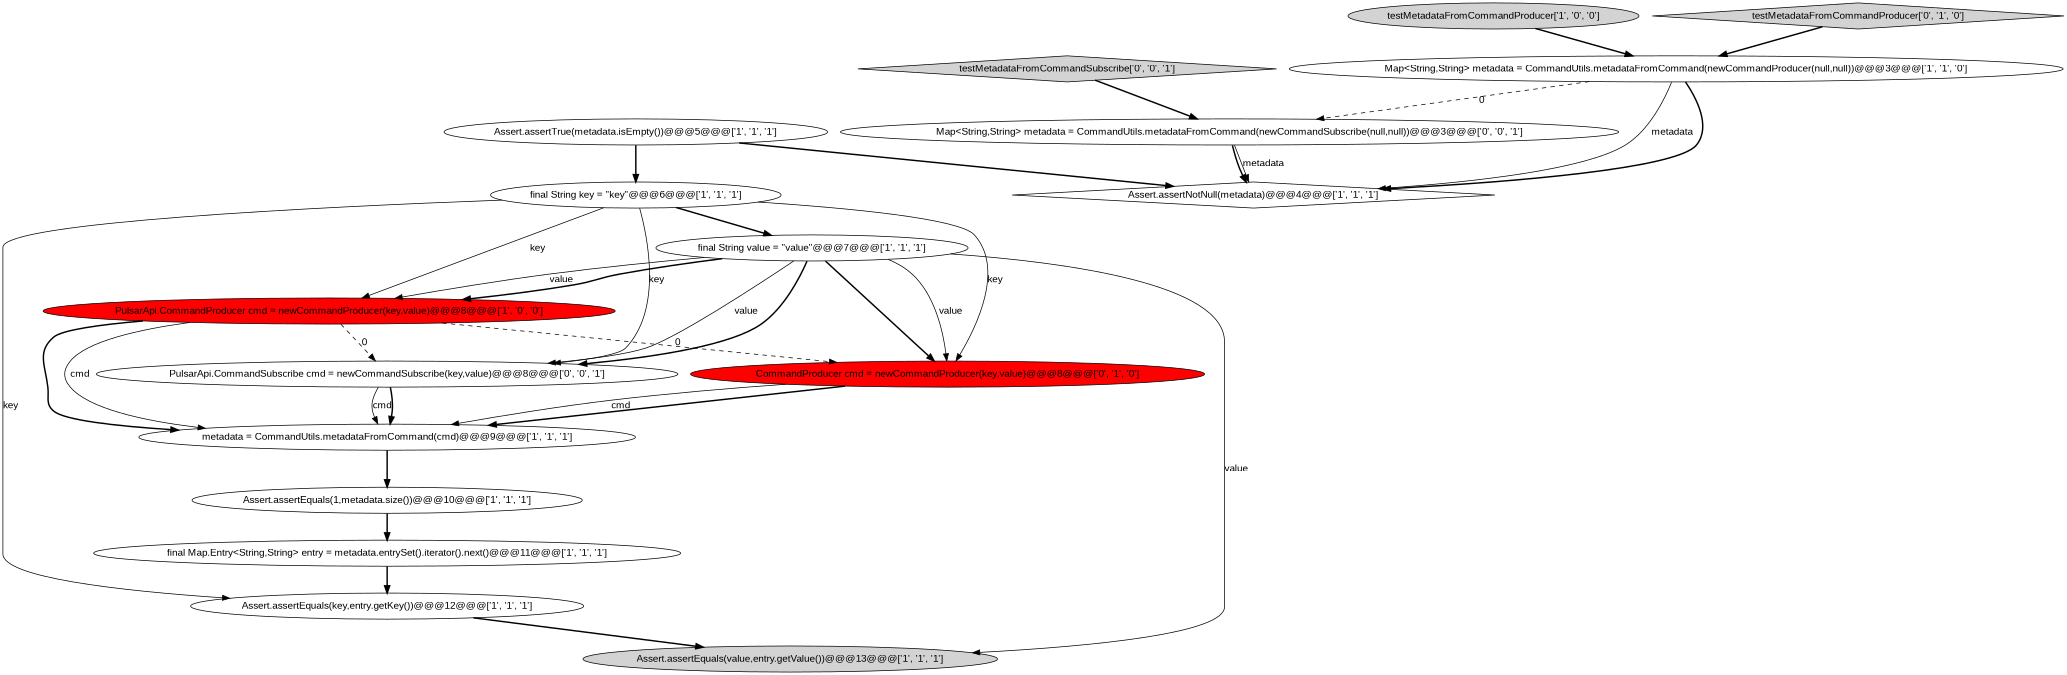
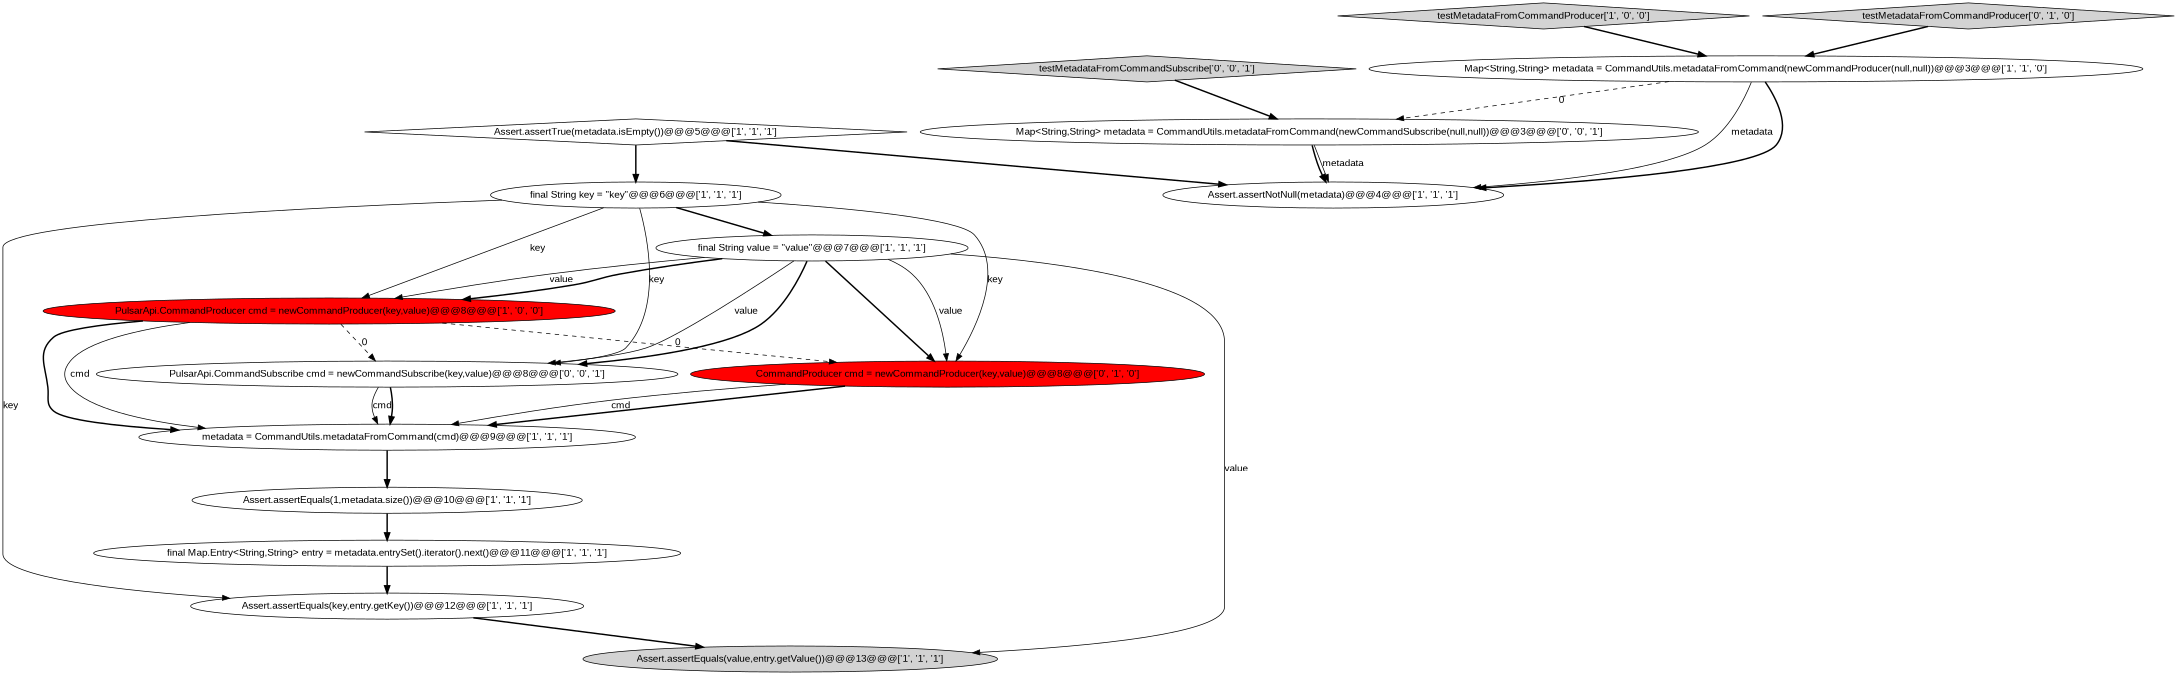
node "testMetadataFromCommandProducer['1', '0', '0']": shape ellipse -> diamond
node "Assert.assertTrue(metadata.isEmpty())@@@5@@@['1', '1', '1']": shape ellipse -> diamond
node "Assert.assertNotNull(metadata)@@@4@@@['1', '1', '1']": shape diamond -> ellipse
